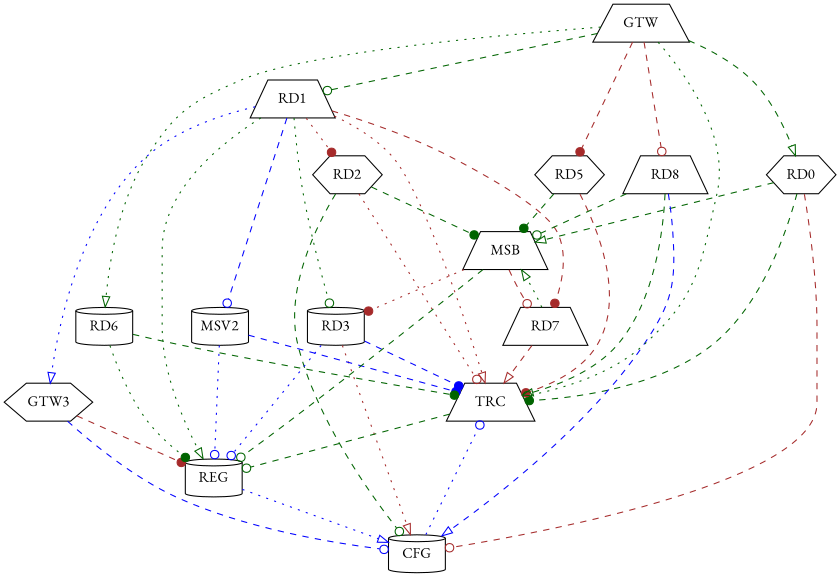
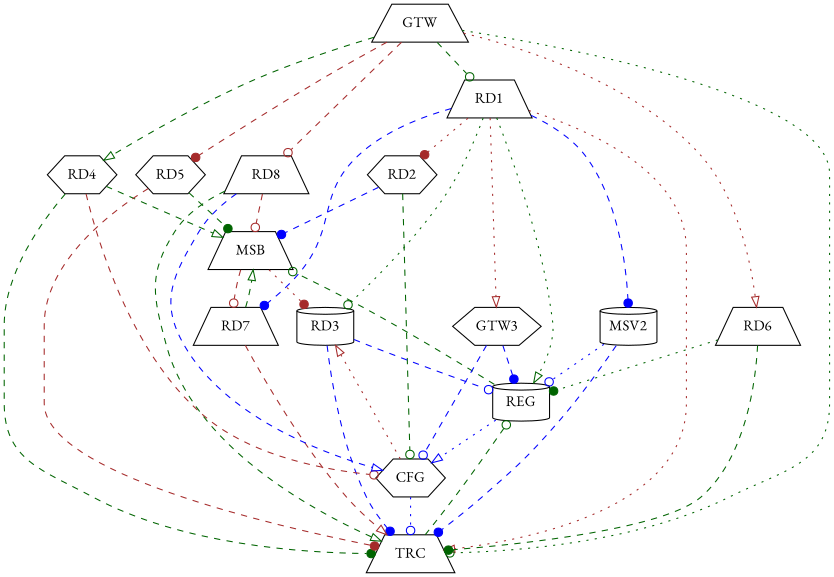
edge "GTW" -> "RD6": color darkgreen -> brown
edge "RD1" -> "RD7": color brown -> blue
node "RD0": label "RD0" -> "RD4"
edge "RD1" -> "GTW3": color blue -> brown
edge "RD2" -> "MSB": color darkgreen -> blue
edge "RD1" -> "MSV2": arrowhead odot -> dot
edge "RD8" -> "MSB": color darkgreen -> brown
edge "RD2" -> "TRC": removed
edge "RD7" -> "MSB": style dotted -> dashed
node "RD6": shape cylinder -> trapezium
edge "MSB" -> "REG": reversed
edge "RD3" -> "REG": style dotted -> dashed
edge "RD3" -> "CFG": reversed
edge "GTW3" -> "REG": color brown -> blue
node "CFG": shape cylinder -> hexagon
